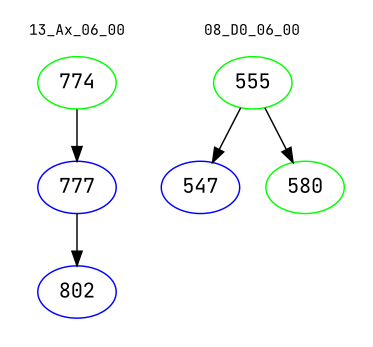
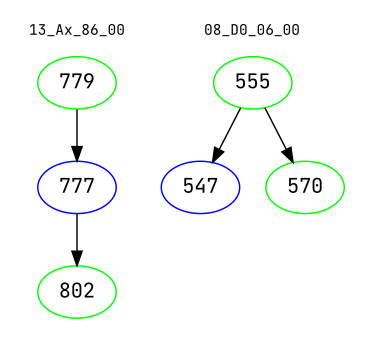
cluster "13_Ax_06_00": label "13_Ax_06_00" -> "13_Ax_86_00"
node "774": label "774" -> "779"
node "580": label "580" -> "570"
node "802": color blue -> green
